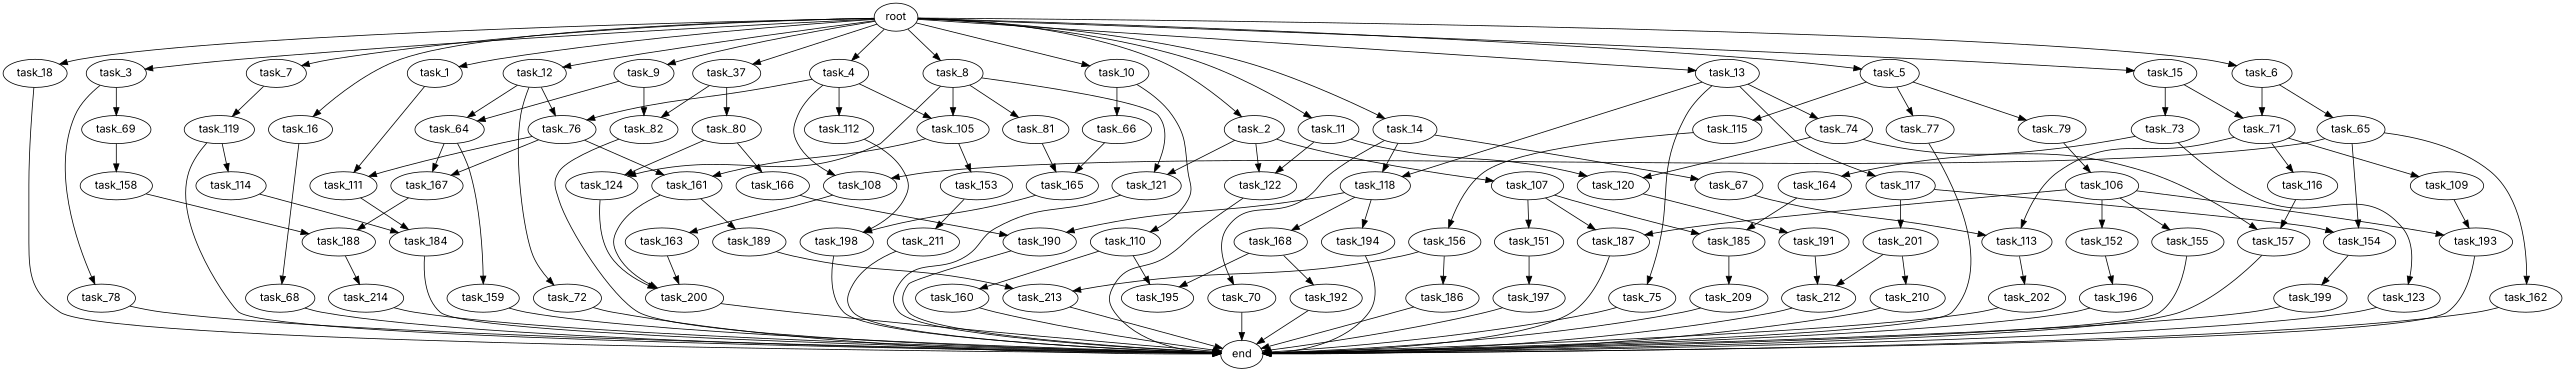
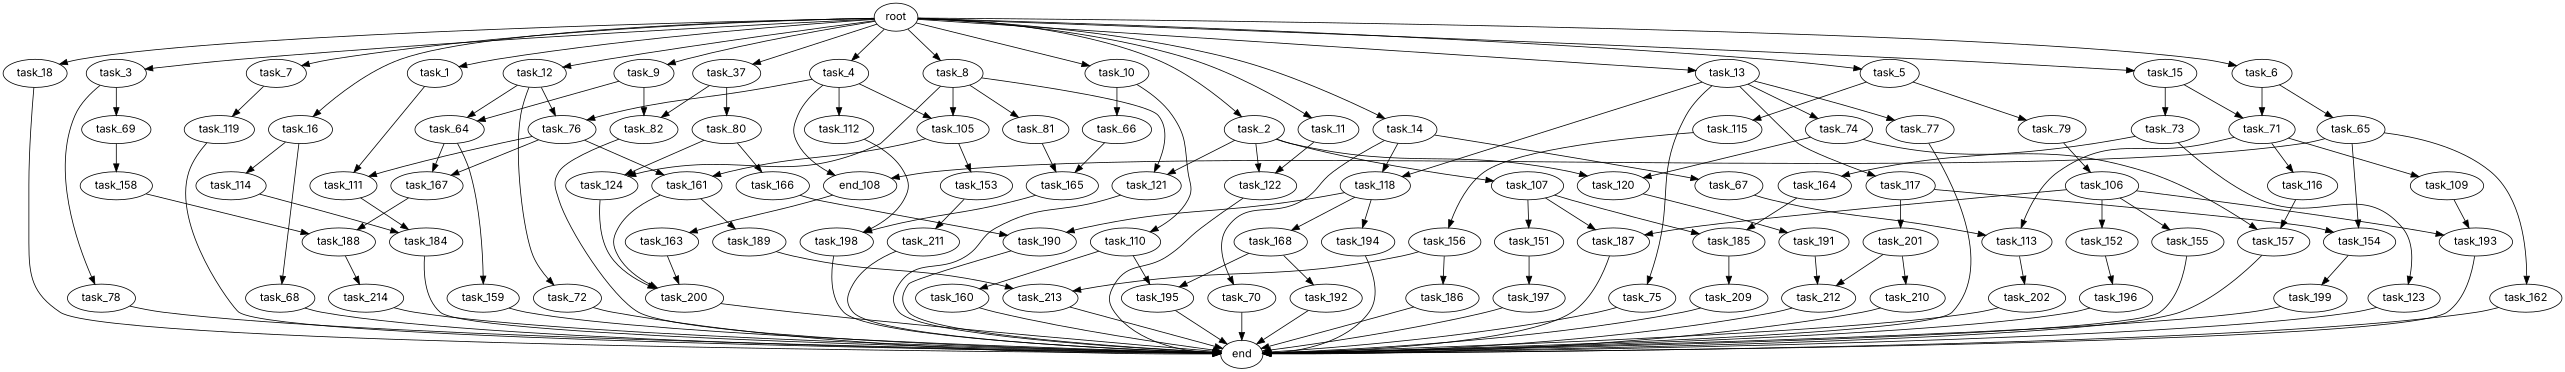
edge "task_5" -> "task_77": now "task_13" -> "task_77"
edge "task_119" -> "task_114": now "task_16" -> "task_114"
edge "task_11" -> "task_120": now "task_2" -> "task_120"
node "task_108": label "task_108" -> "end_108"
edge "task_195" -> "end": added
